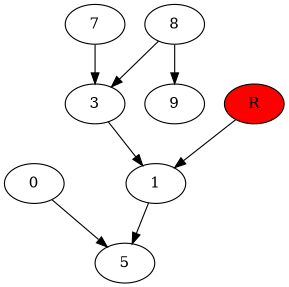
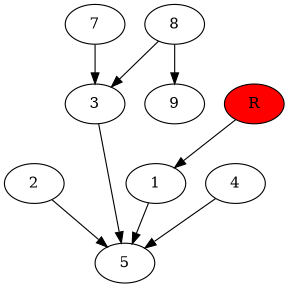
edge "3" -> "1": now "3" -> "5"
node "0": label "0" -> "2"
node "4": added
